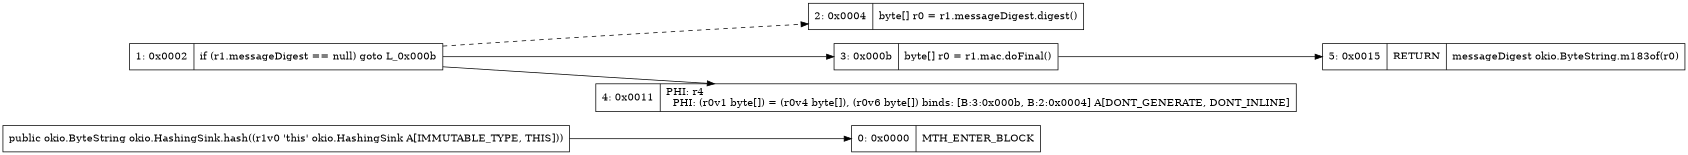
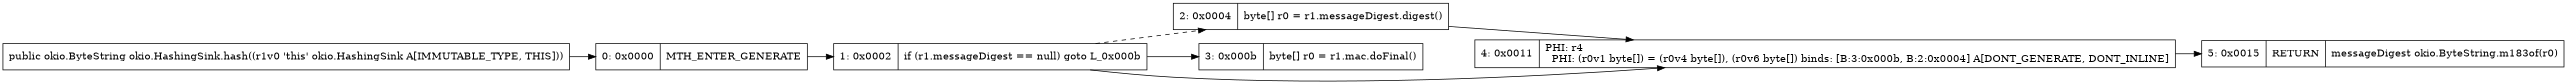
edge "2: 0x0004" -> "4: 0x0011": added
edge "0: 0x0000" -> "1: 0x0002": added
edge "3: 0x000b" -> "5: 0x0015": now "4: 0x0011" -> "5: 0x0015"
node "0: 0x0000": text "MTH_ENTER_BLOCK" -> "MTH_ENTER_GENERATE"
